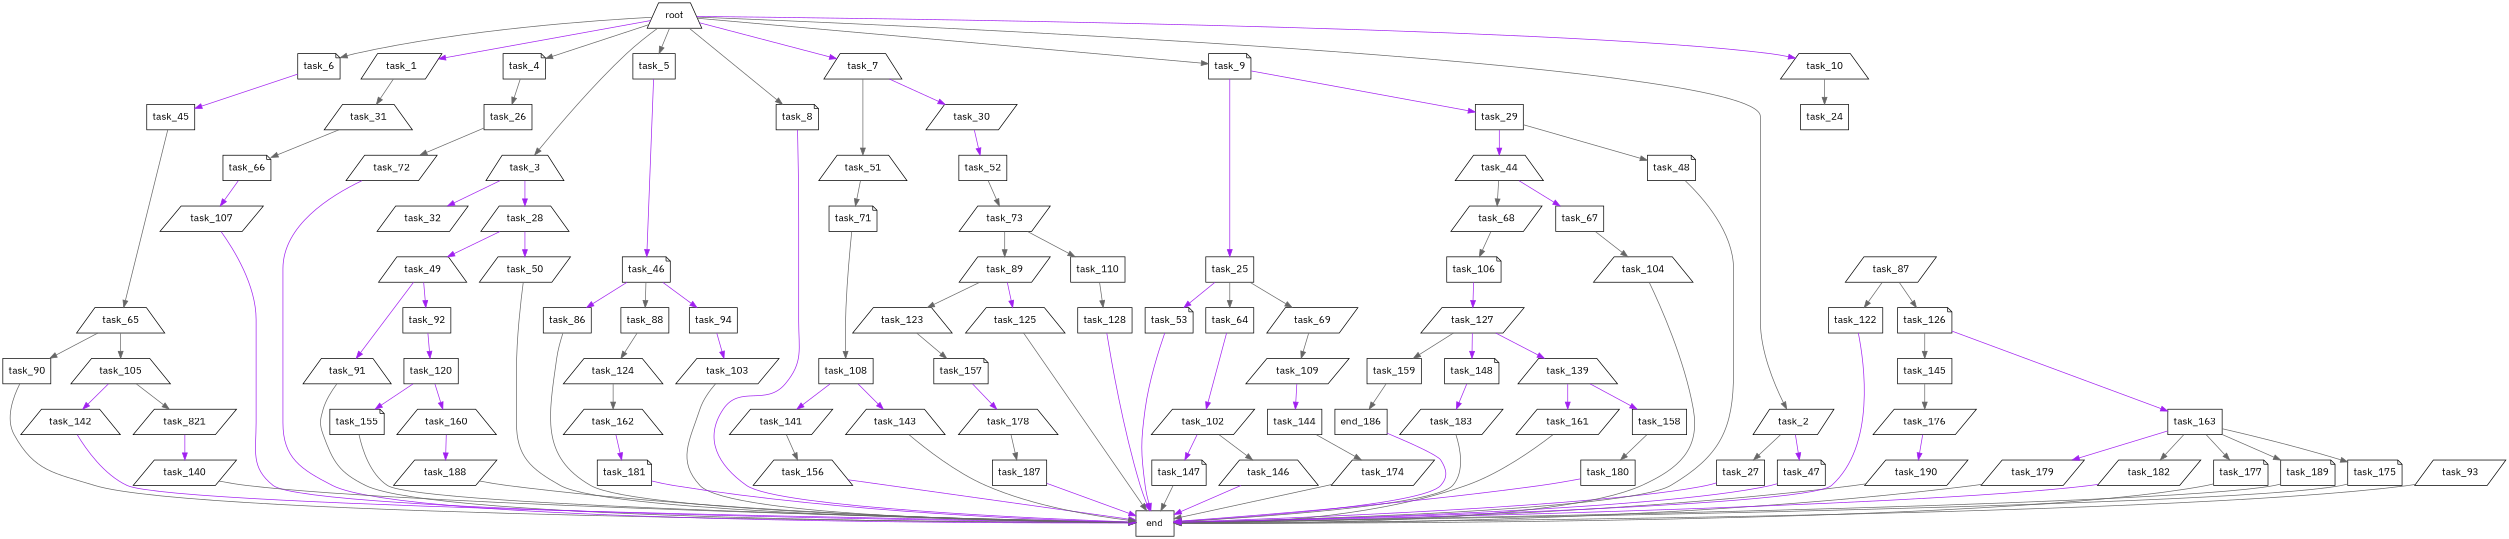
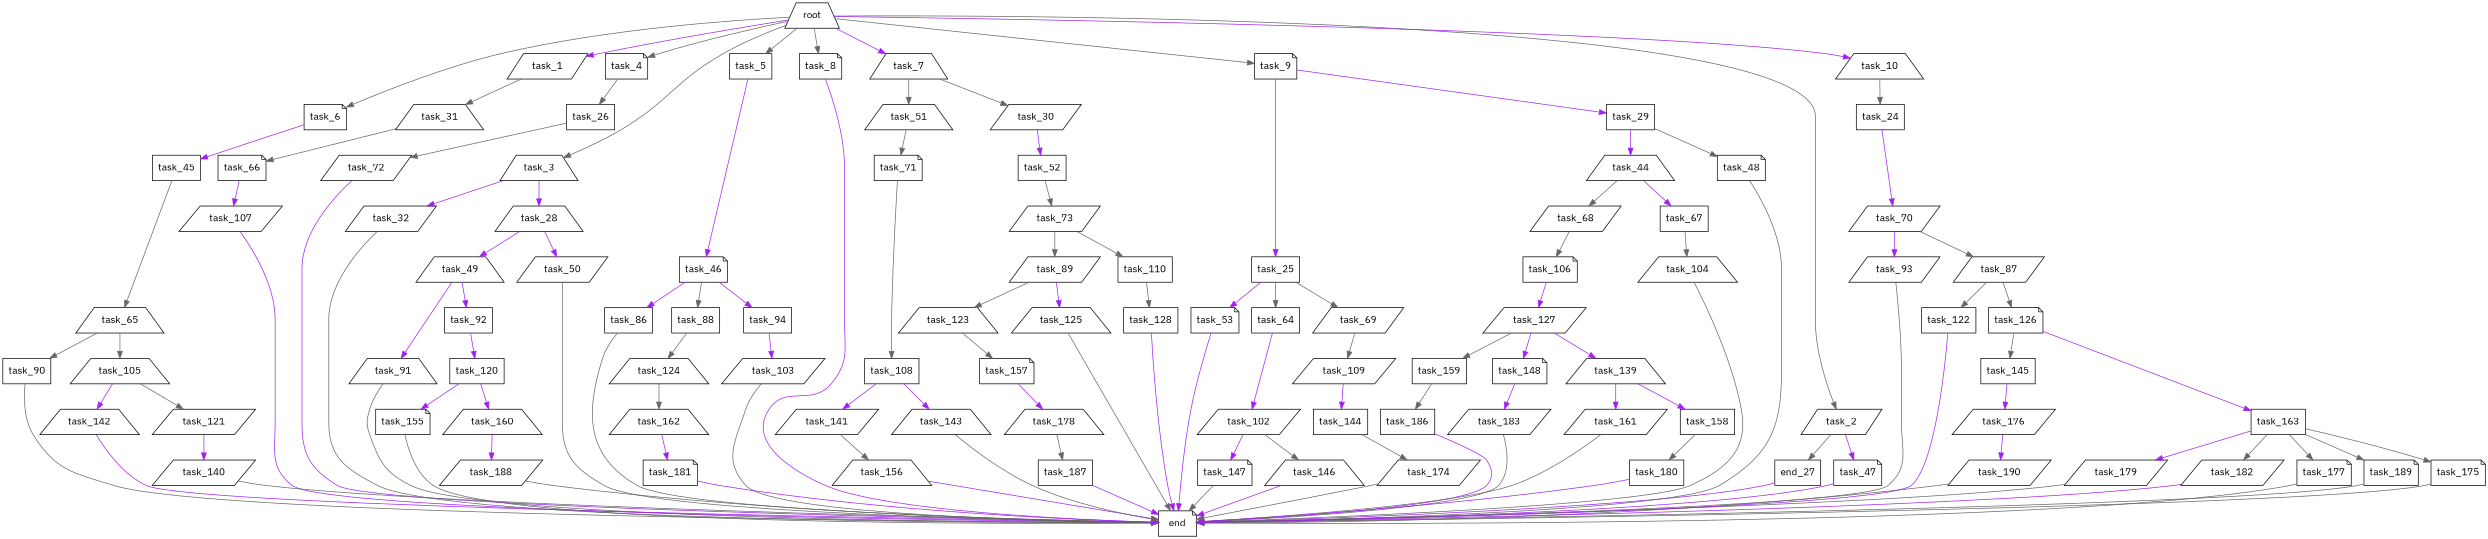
edge "task_7" -> "task_30": color purple -> gray40
node "task_70": added
edge "task_145" -> "task_176": color gray40 -> purple
node "task_821": label "task_821" -> "task_121"
node "end_186": label "end_186" -> "task_186"
node "task_27": label "task_27" -> "end_27"
edge "task_32" -> "end": added
node "end": shape box -> note
